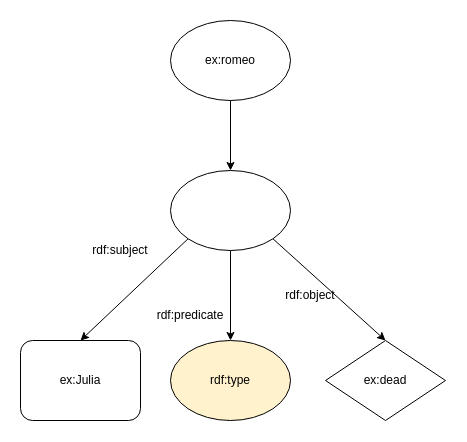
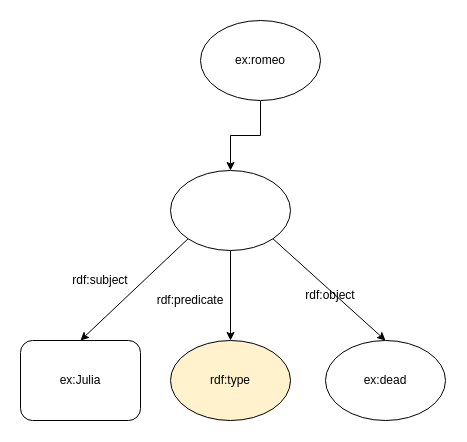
node "ex:romeo": moved (231, 61) -> (261, 61)
node "rdf:subject": moved (121, 251) -> (101, 281)
node "rdf:object": moved (311, 296) -> (331, 296)
node "rdf:predicate": moved (191, 316) -> (191, 301)
node "ex:dead": shape diamond -> ellipse
